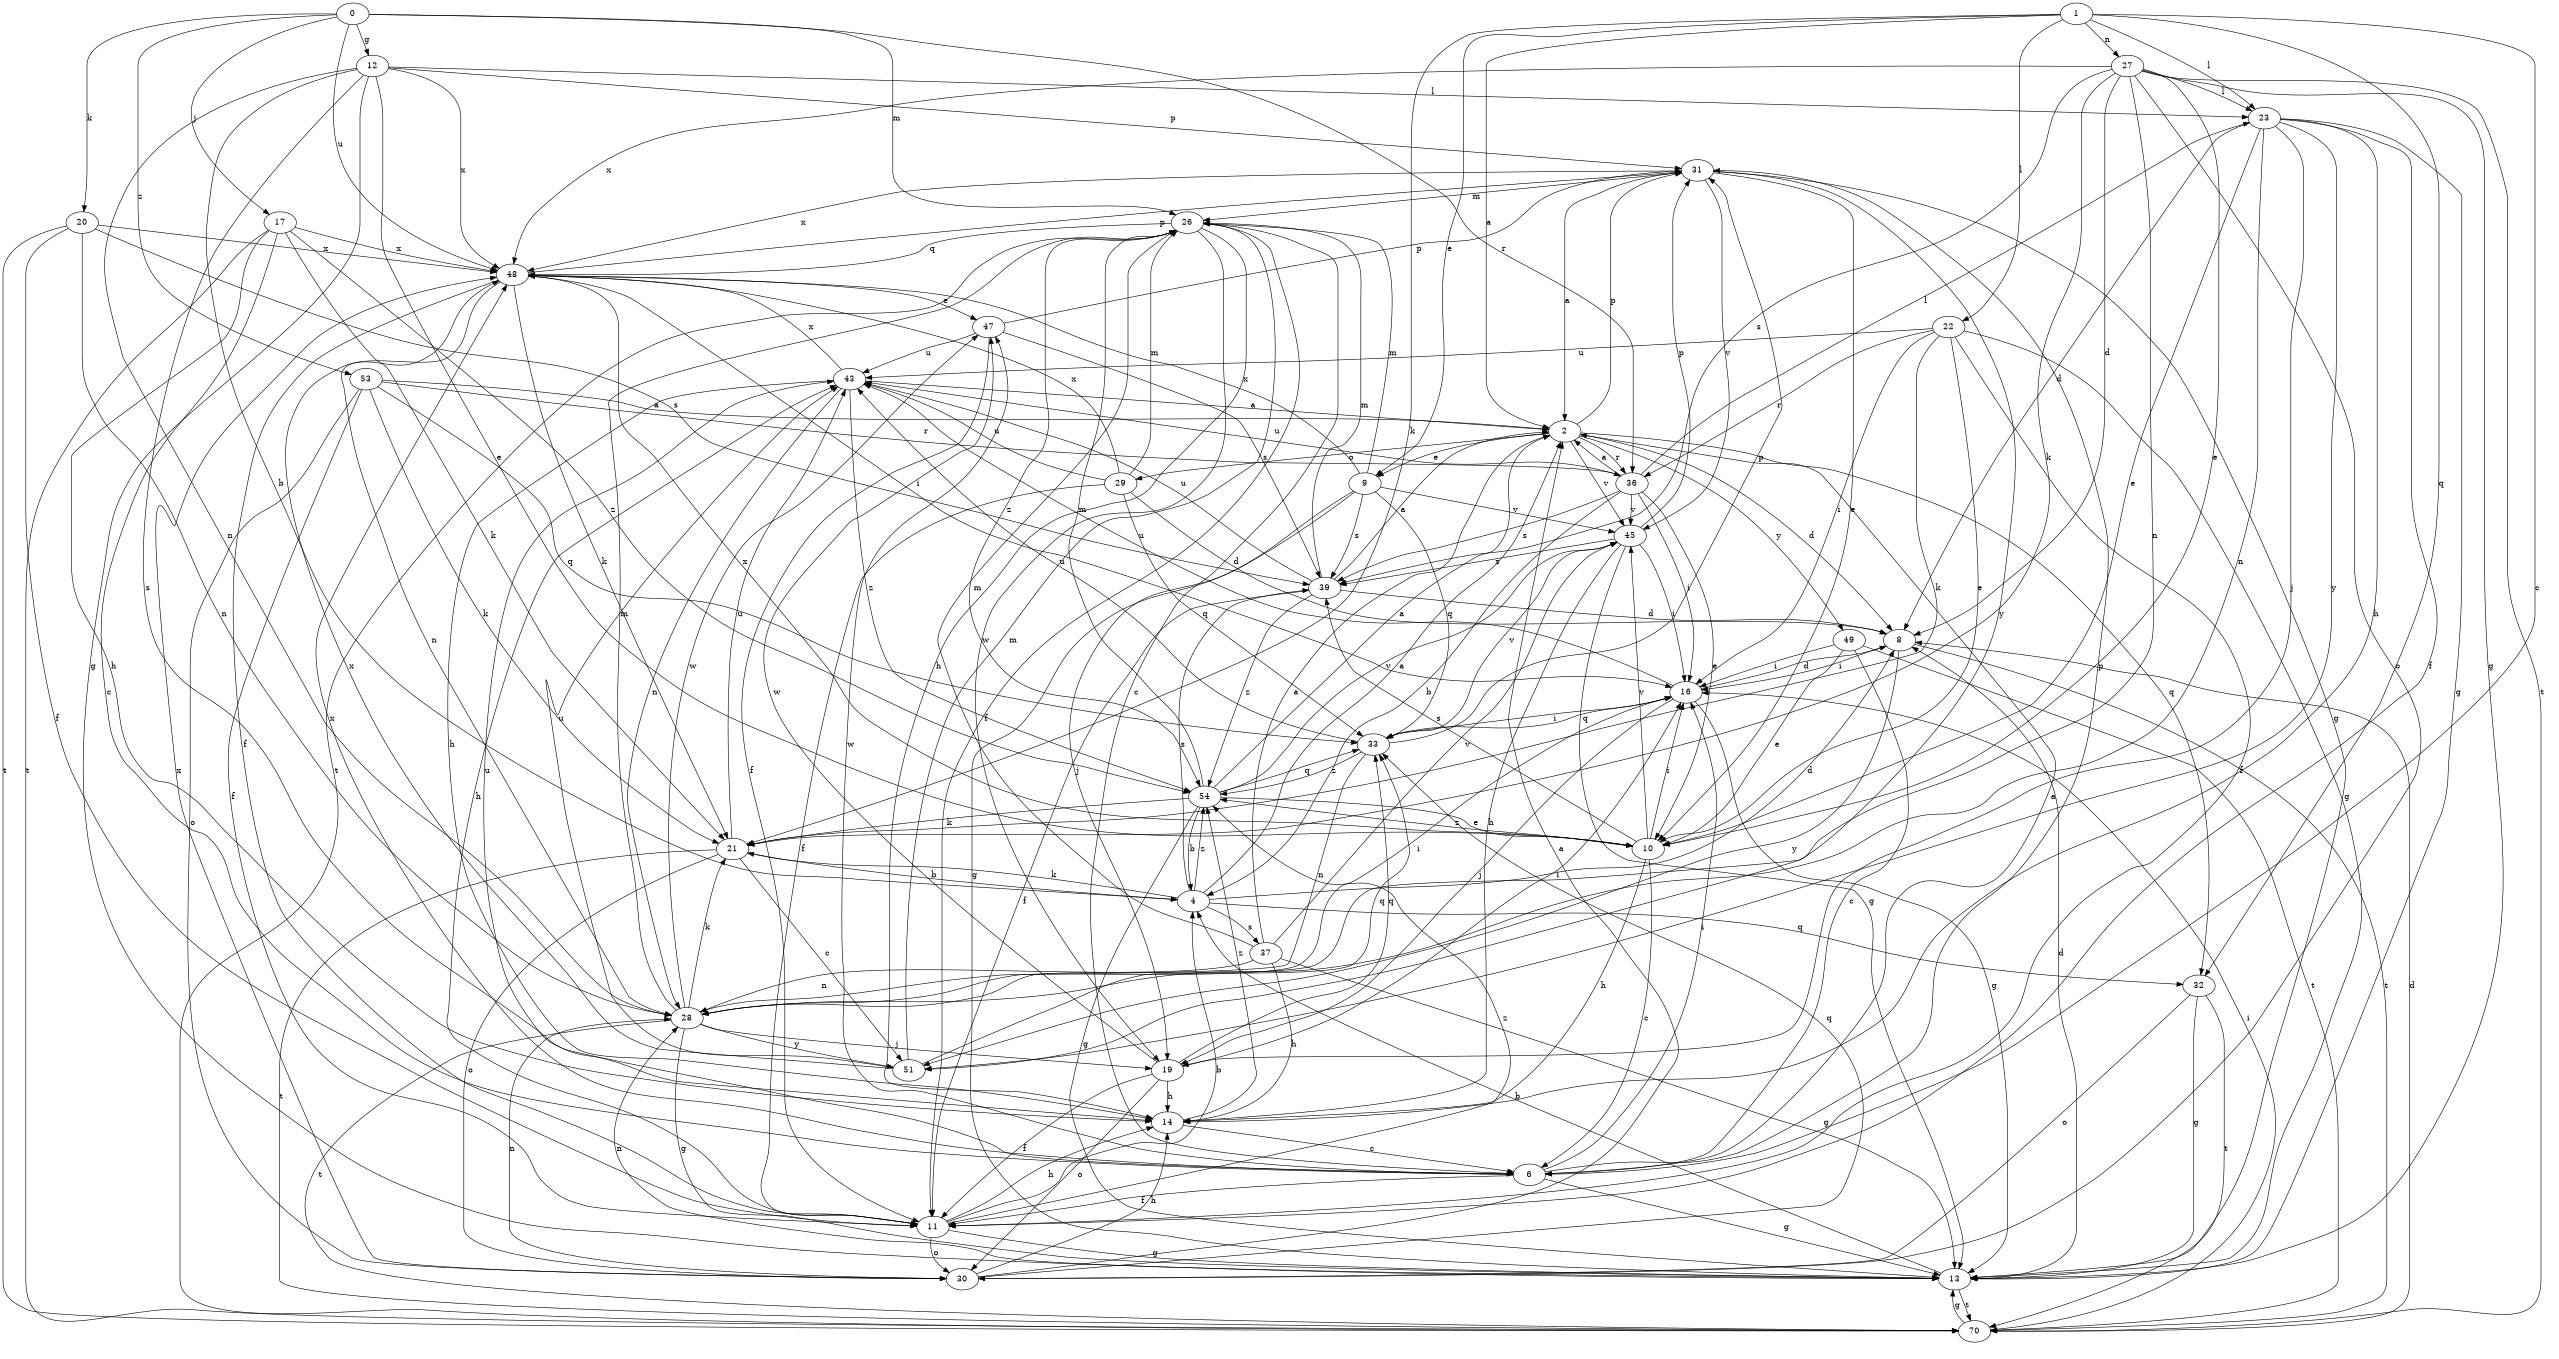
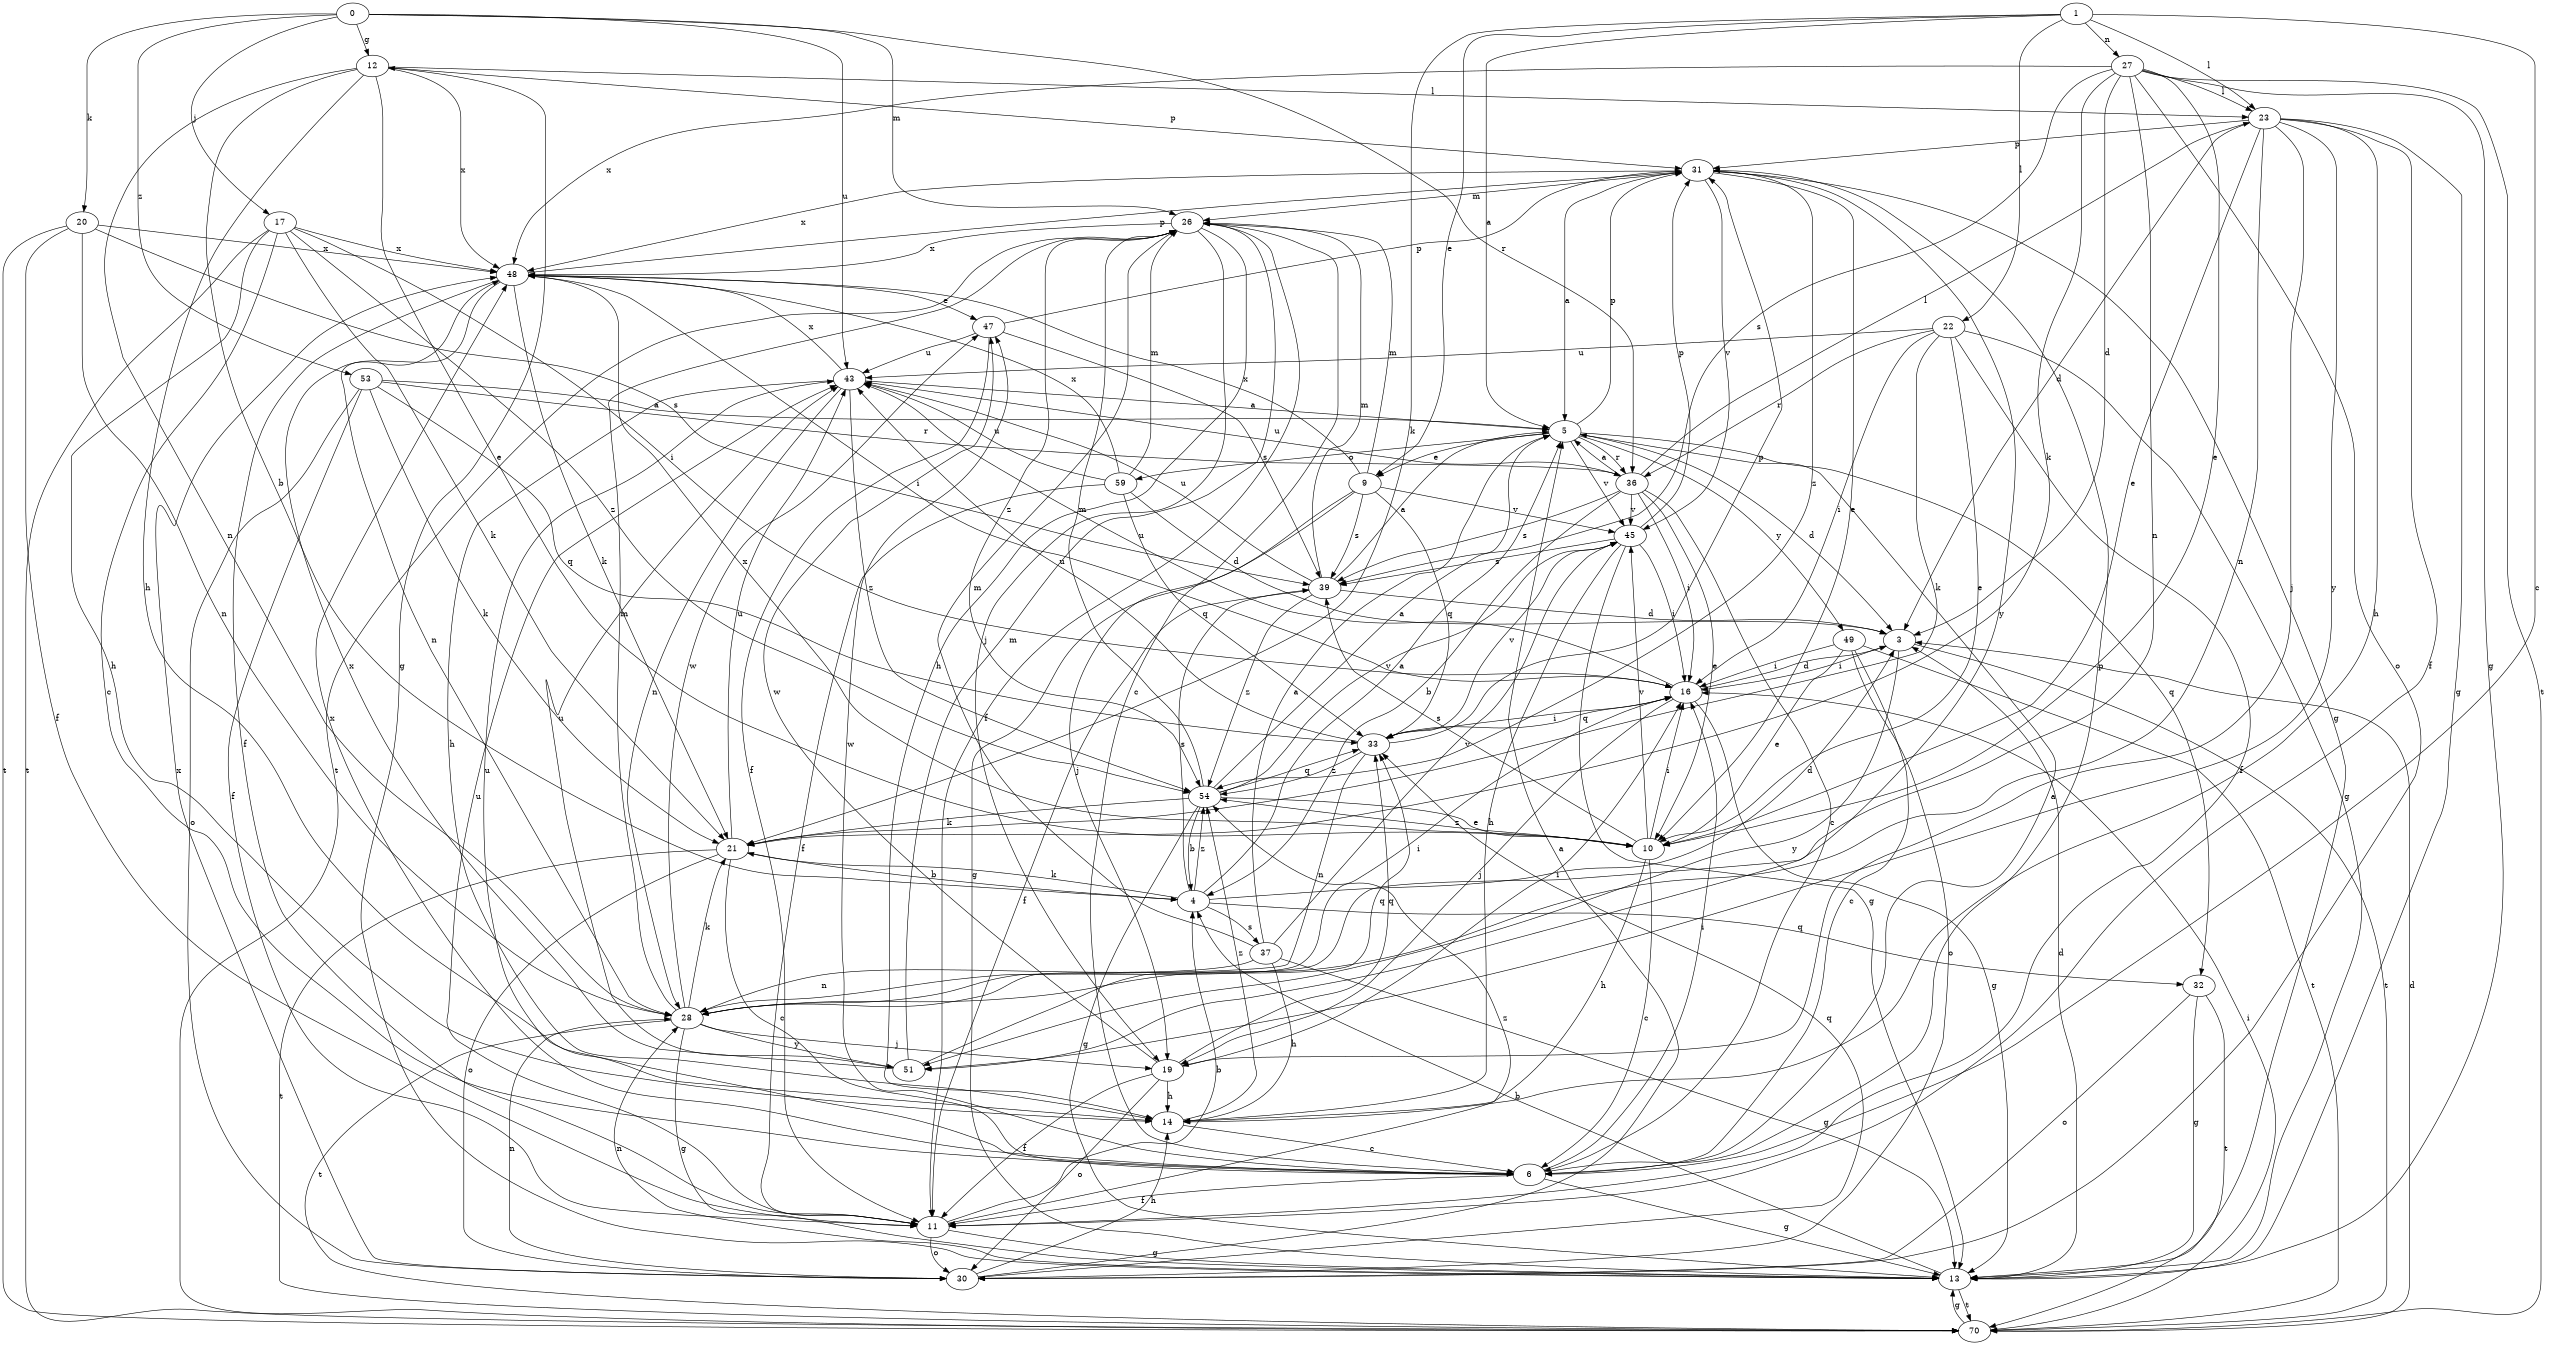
edge "23" -> "31": added, label "p"
edge "0" -> "48": now "0" -> "43"
edge "26" -> "48": label "q" -> "x"
edge "1" -> "32": removed, label "q"
node "2": label "2" -> "5"
node "29": label "29" -> "59"
edge "12" -> "14": label "s" -> "h"
edge "31" -> "54": added, label "z"
edge "17" -> "16": added, label "i"
edge "26" -> "19": label "w" -> "j"
node "8": label "8" -> "3"
edge "11" -> "43": label "h" -> "u"
edge "36" -> "6": added, label "c"
edge "21" -> "51": now "21" -> "6"
edge "11" -> "14": removed, label "h"
edge "12" -> "13": reversed
edge "49" -> "30": added, label "o"
